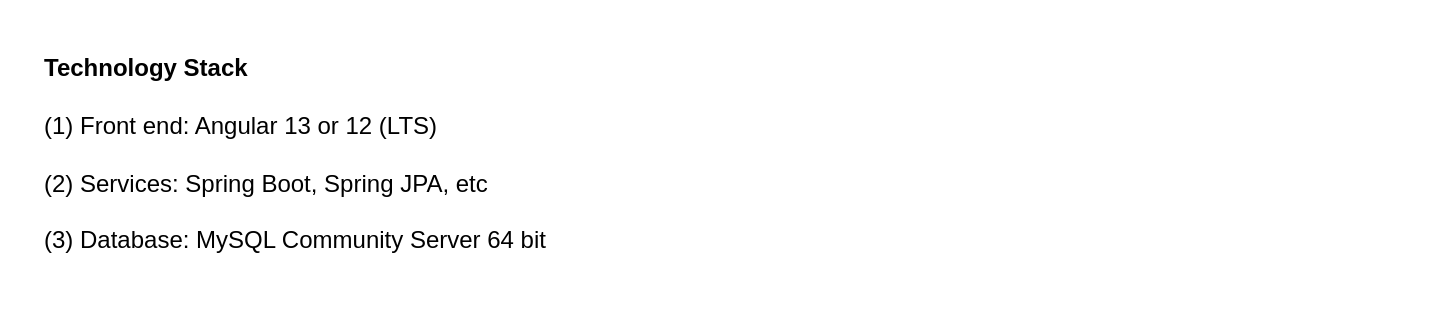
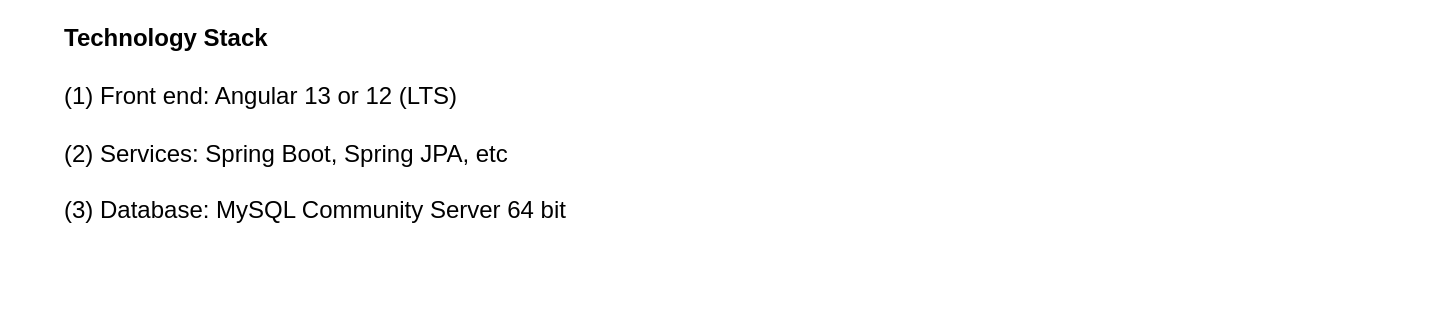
node "Technology Stack (1) Front end: Angular 13 or 12 (LTS) (2) Services: Spring Boot, Spring JPA, etc (3) Database: MySQL Community Server 64 bit": moved (721, 161) -> (741, 131)
